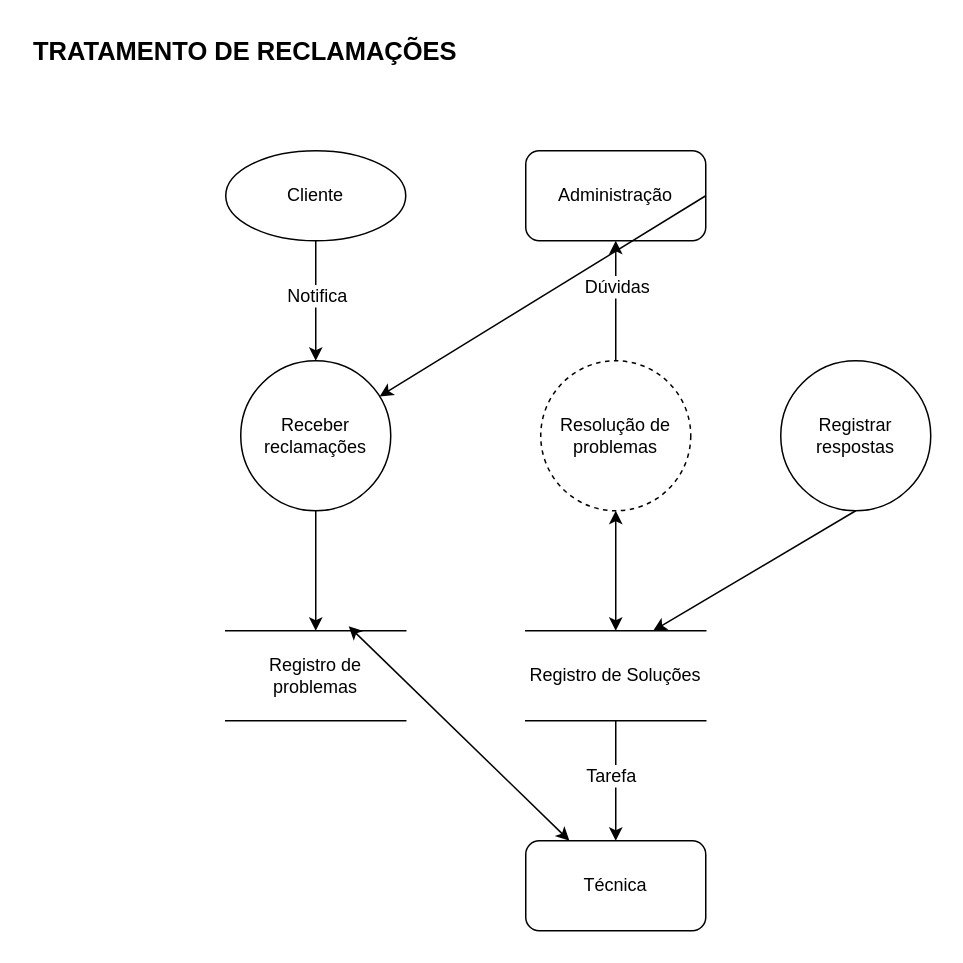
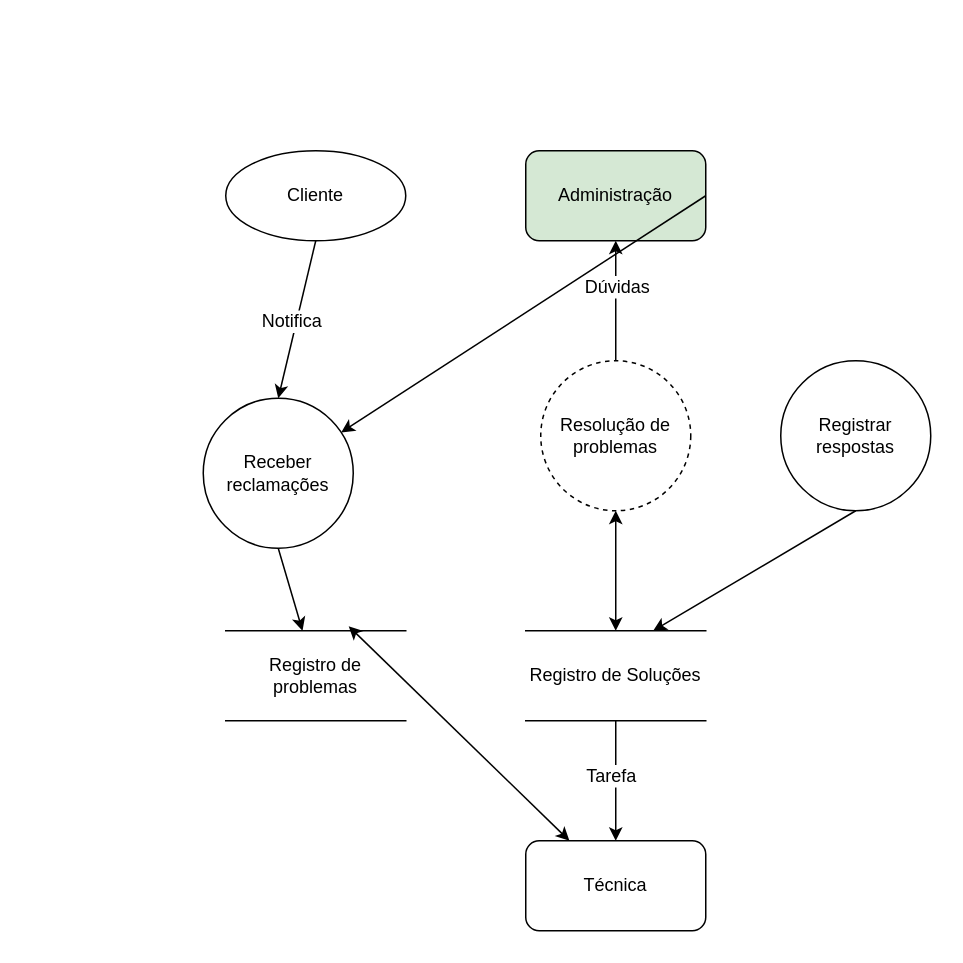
node "TRATAMENTO DE RECLAMAÇÕES": removed
node "Administração": fillcolor #ffffff -> #d5e8d4
node "Receber reclamações": moved (316, 436) -> (278, 473)
